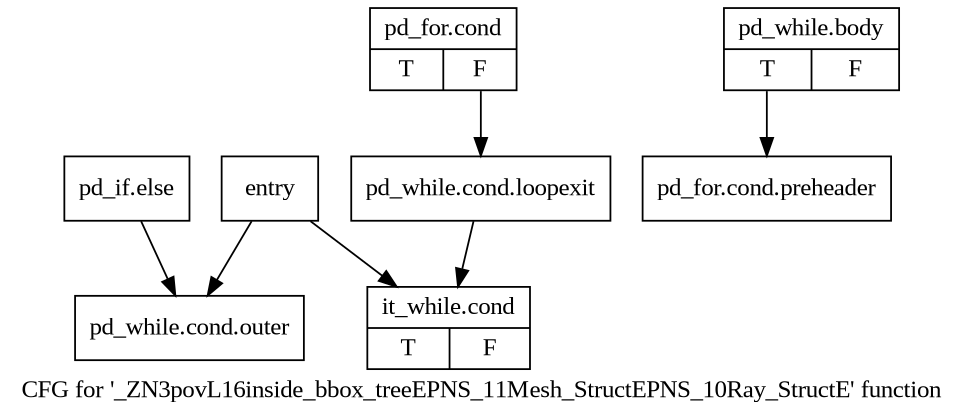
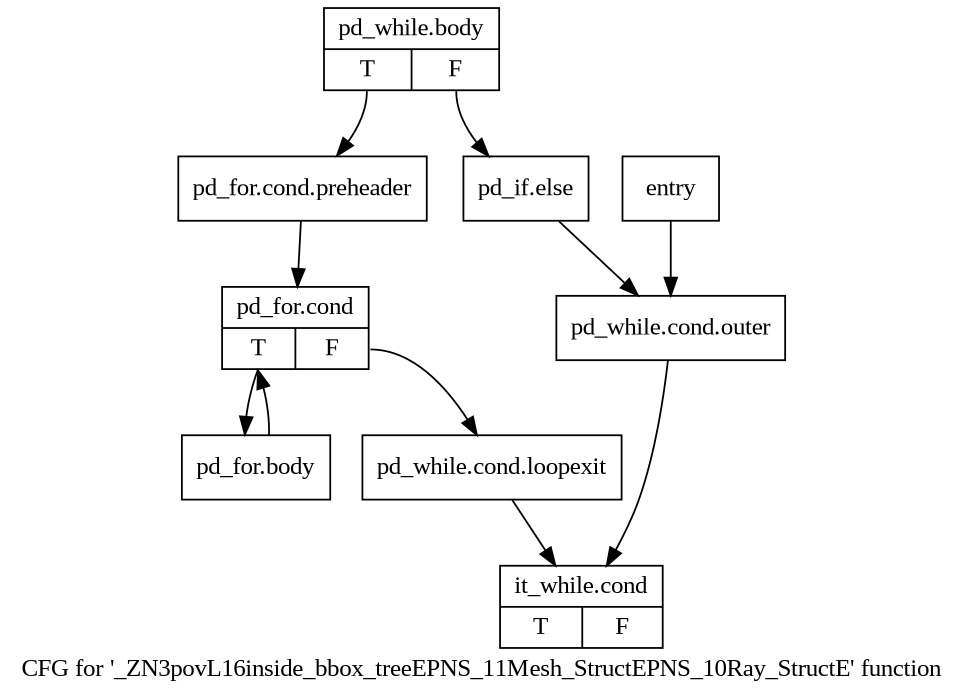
edge "pd_while.body" -> "pd_if.else": added
edge "pd_for.cond.preheader" -> "pd_for.cond": added
edge "entry" -> "it_while.cond": now "pd_while.cond.outer" -> "it_while.cond"
node "pd_for.body": added
